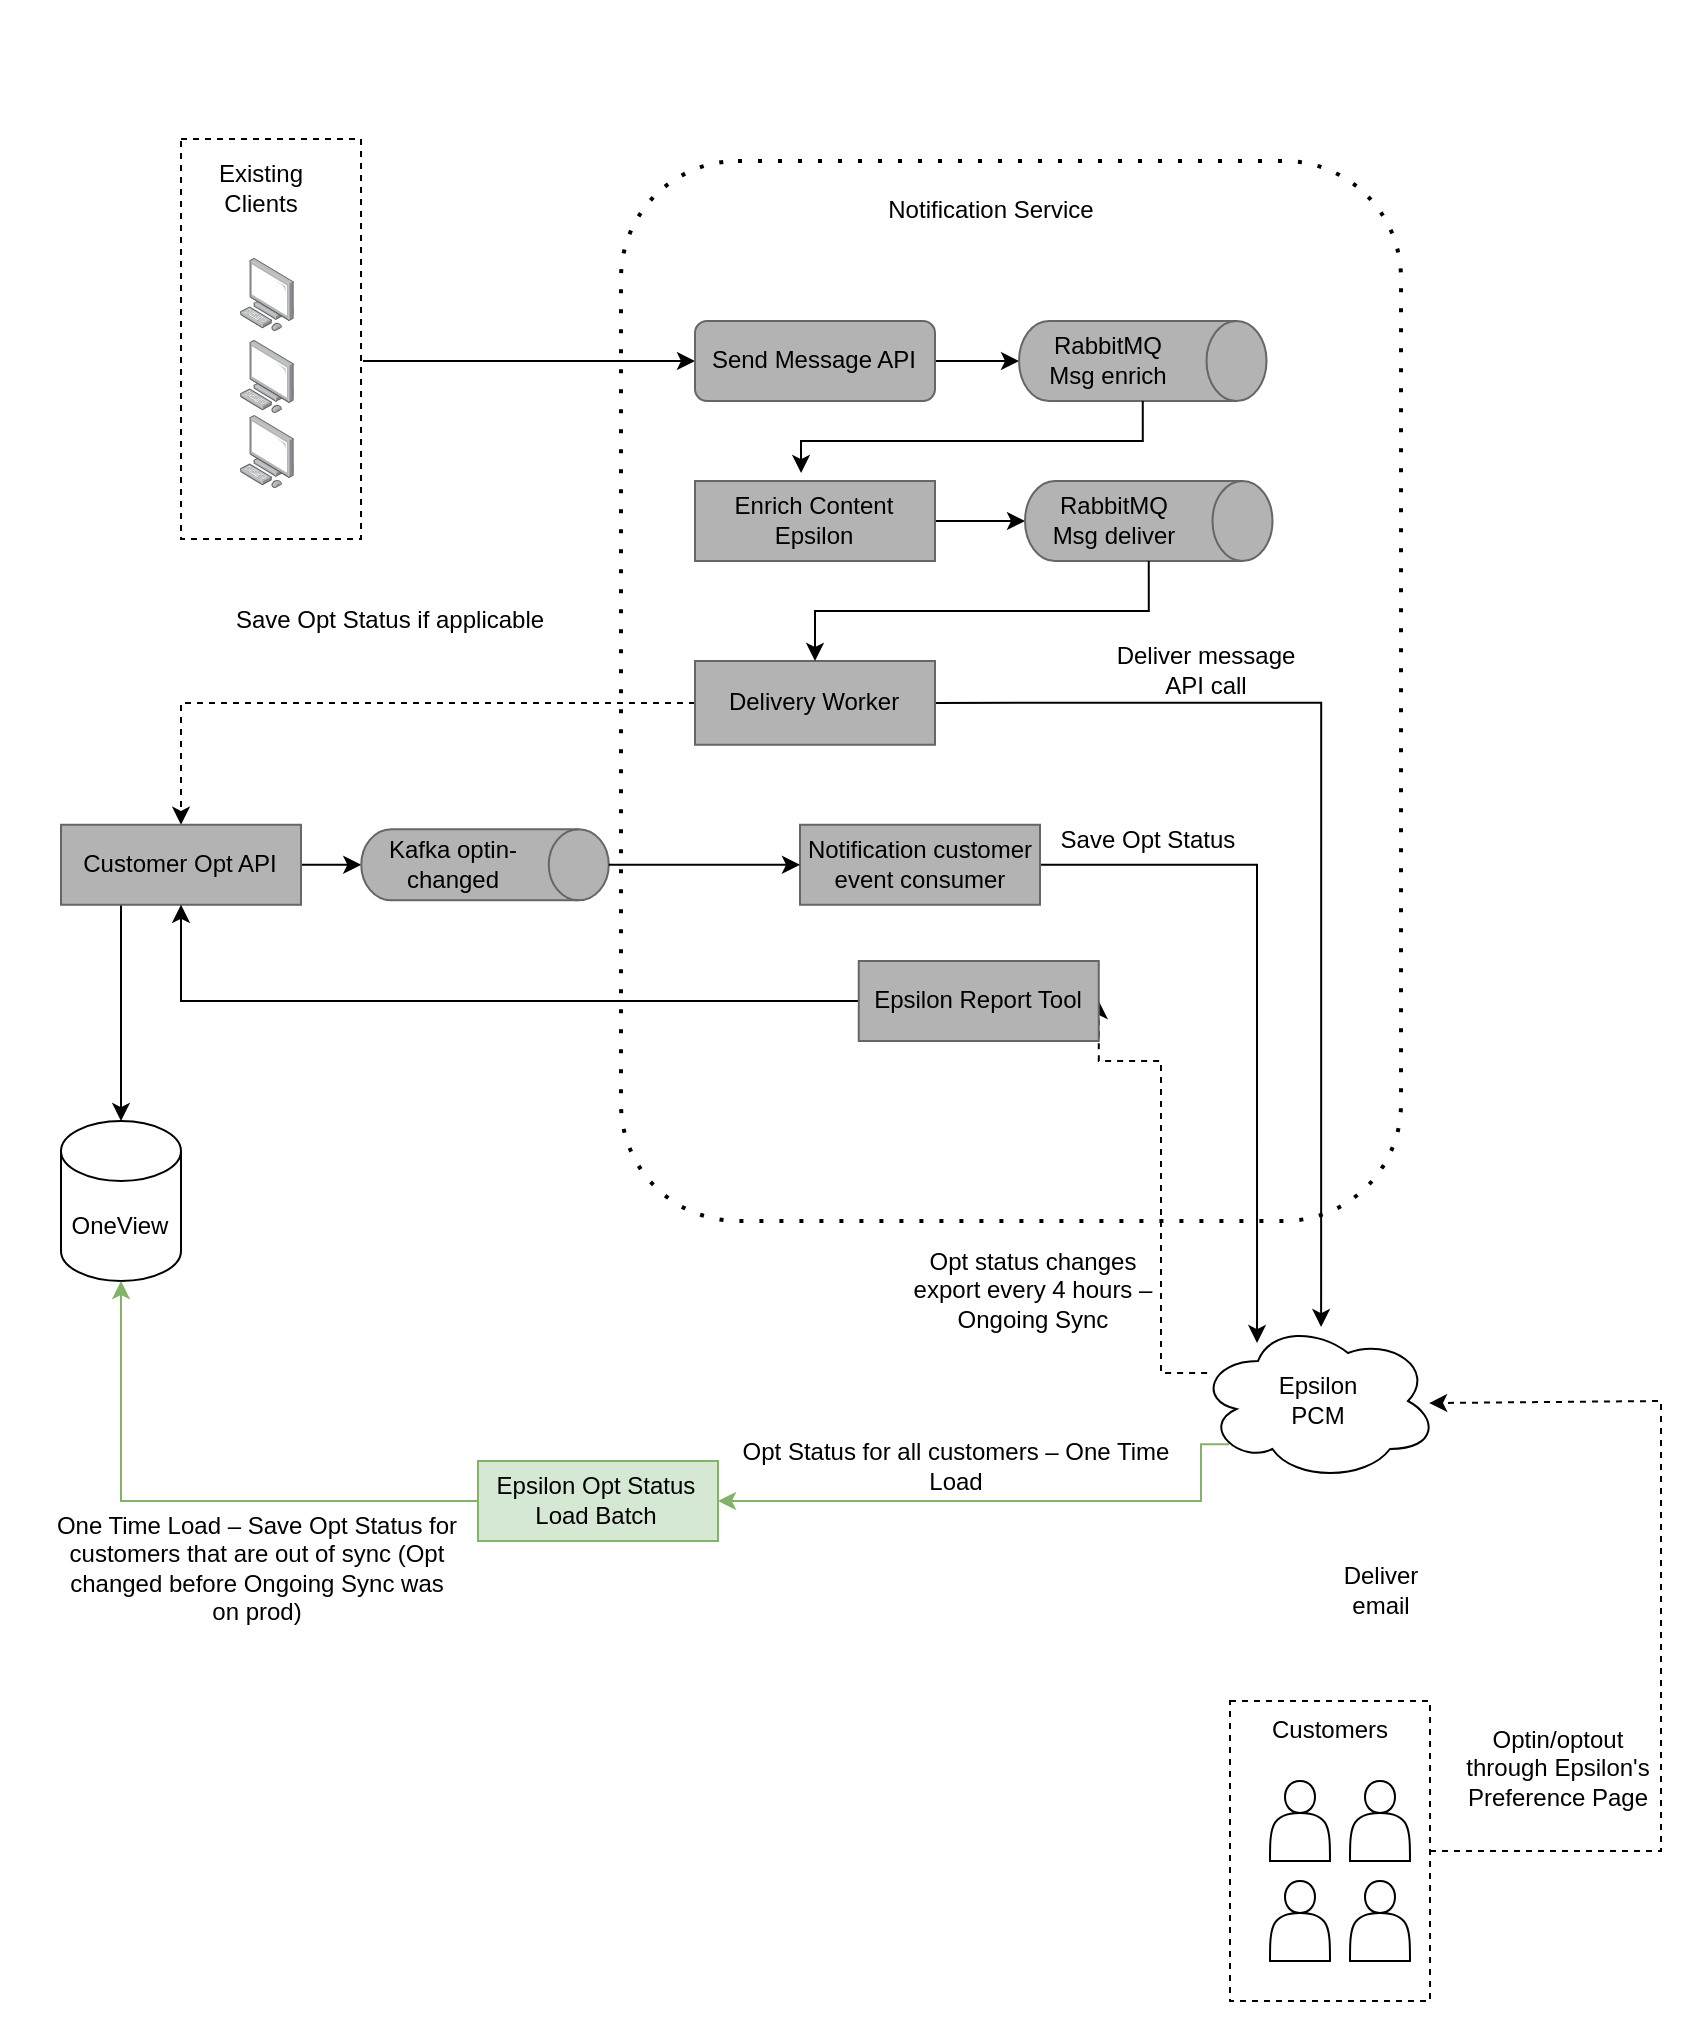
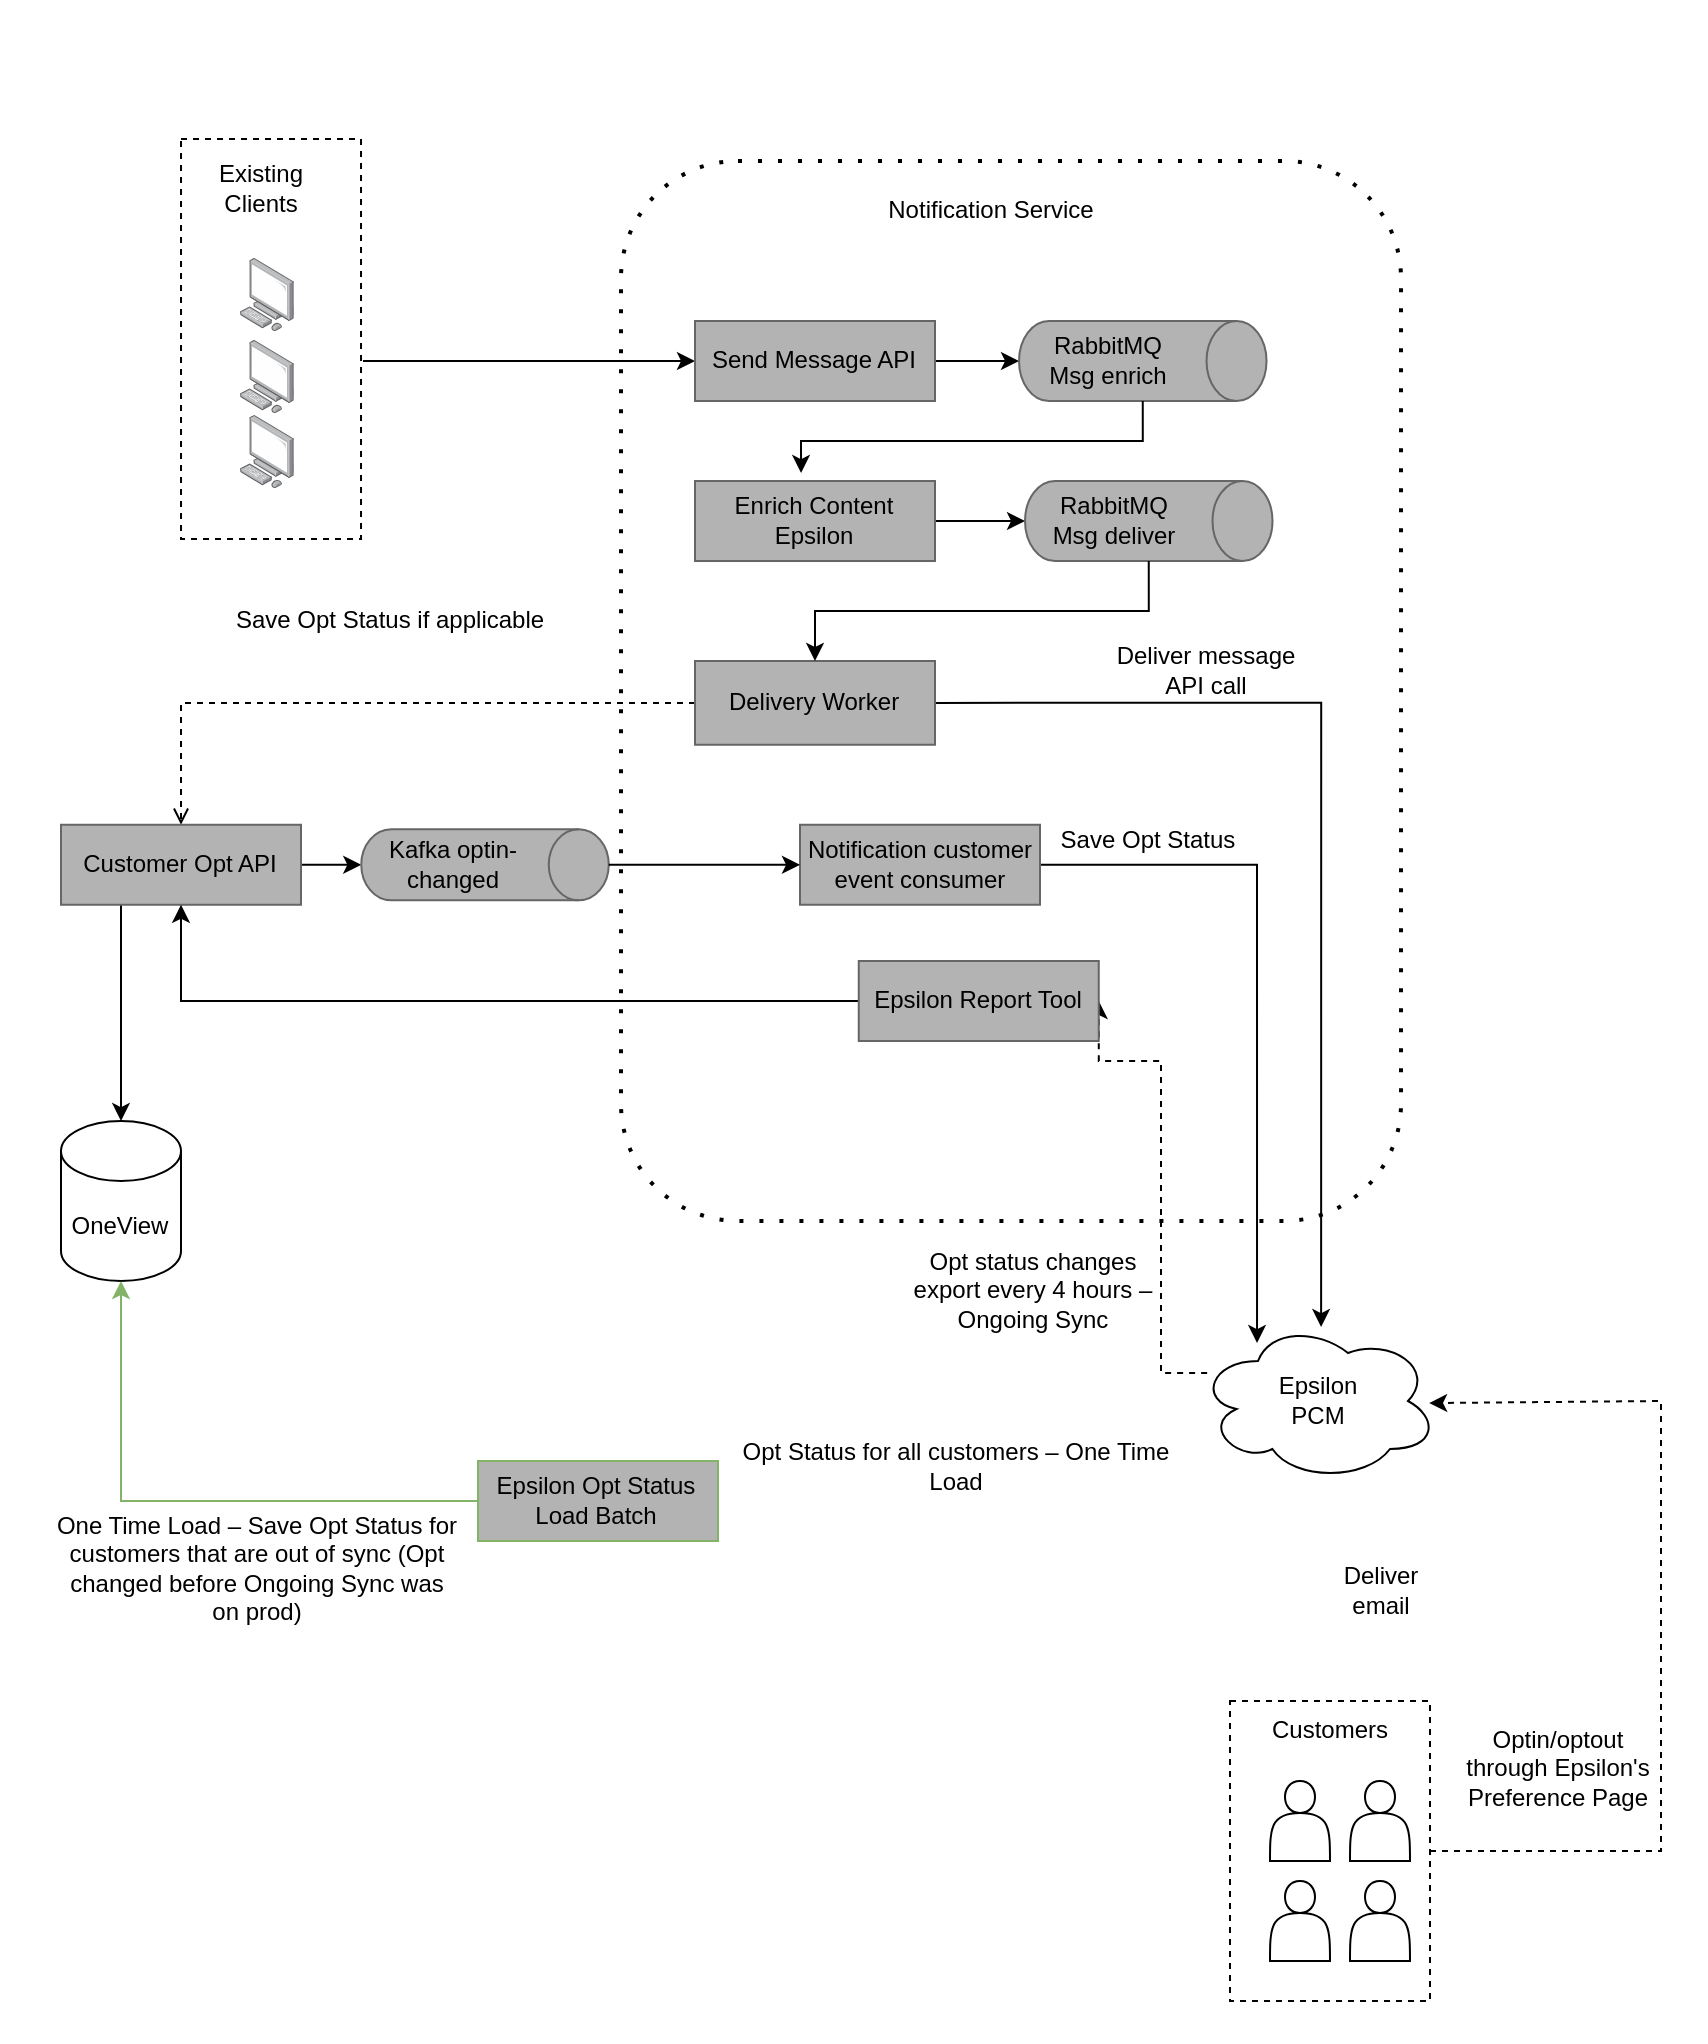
node "Send Message API": shape rounded rectangle -> rectangle
edge "Delivery Worker" -> "Customer Opt API": arrowhead classic -> open
node "Epsilon Opt Status Load Batch": fillcolor #d5e8d4 -> #b3b3b3
edge "Epsilon PCM" -> "Epsilon Opt Status Load Batch": removed
